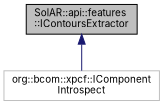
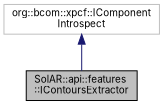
edge "org::bcom::xpcf::IComponent Introspect" -> "SolAR::api::features ::IContoursExtractor": reversed
